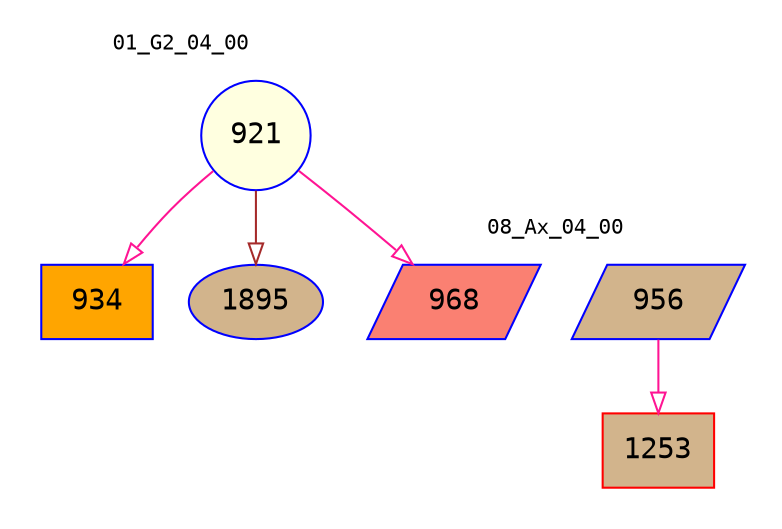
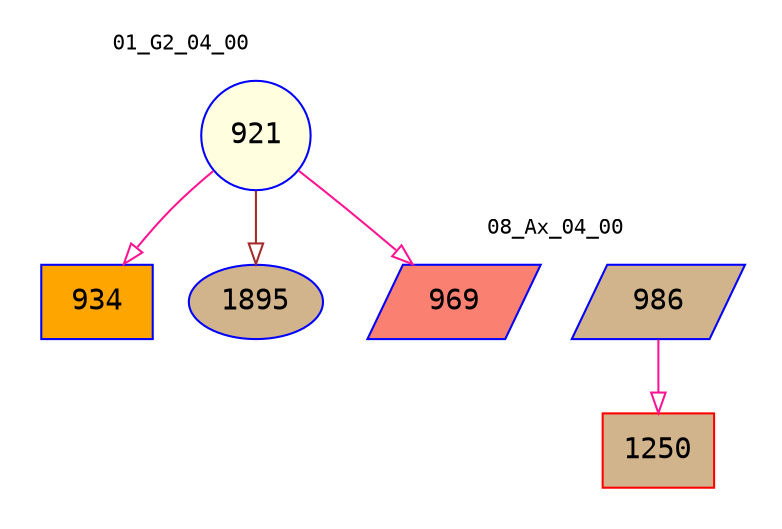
node "968": label "968" -> "969"
node "956": label "956" -> "986"
node "1253": label "1253" -> "1250"
